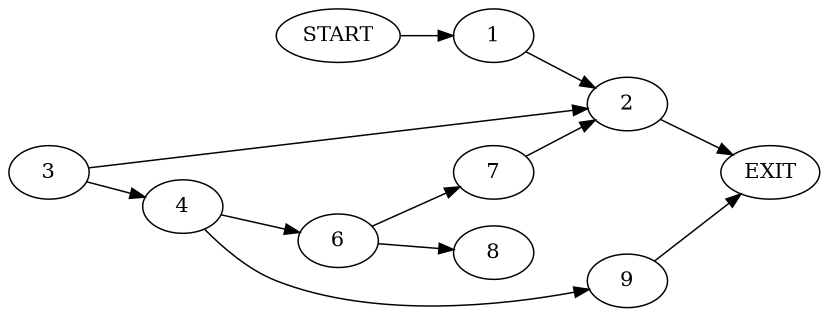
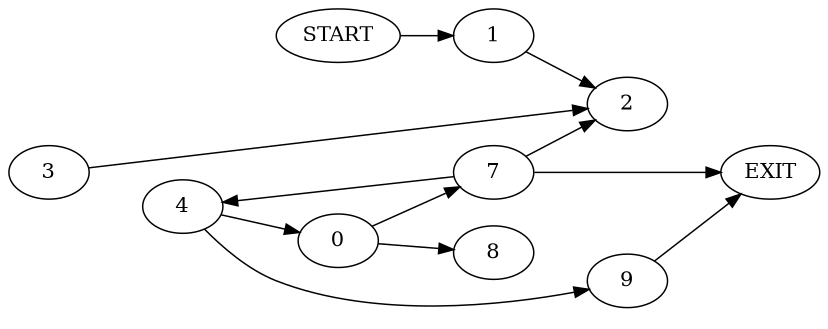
edge "2" -> "EXIT": now "7" -> "EXIT"
edge "3" -> "4": now "7" -> "4"
node "6": label "6" -> "0"
